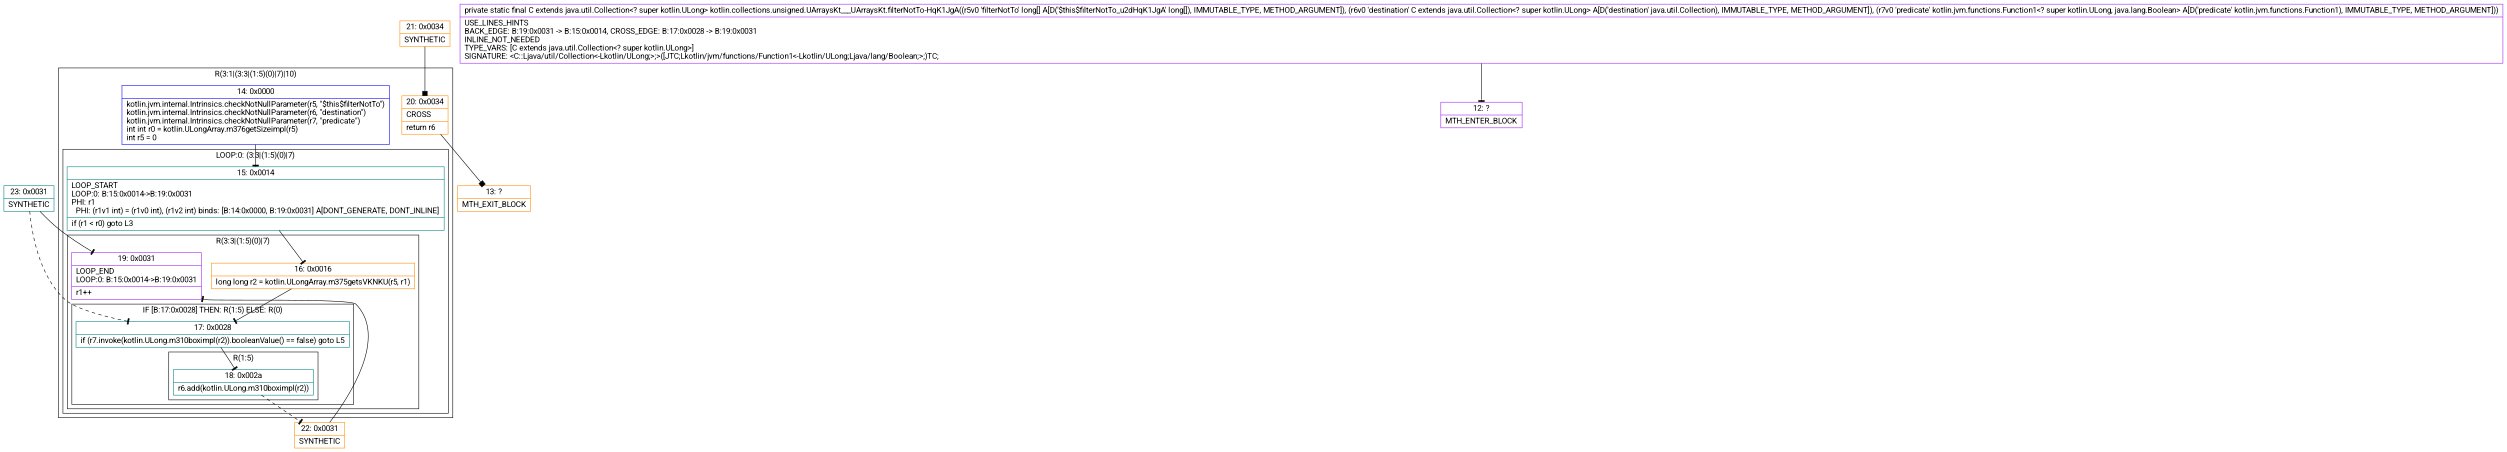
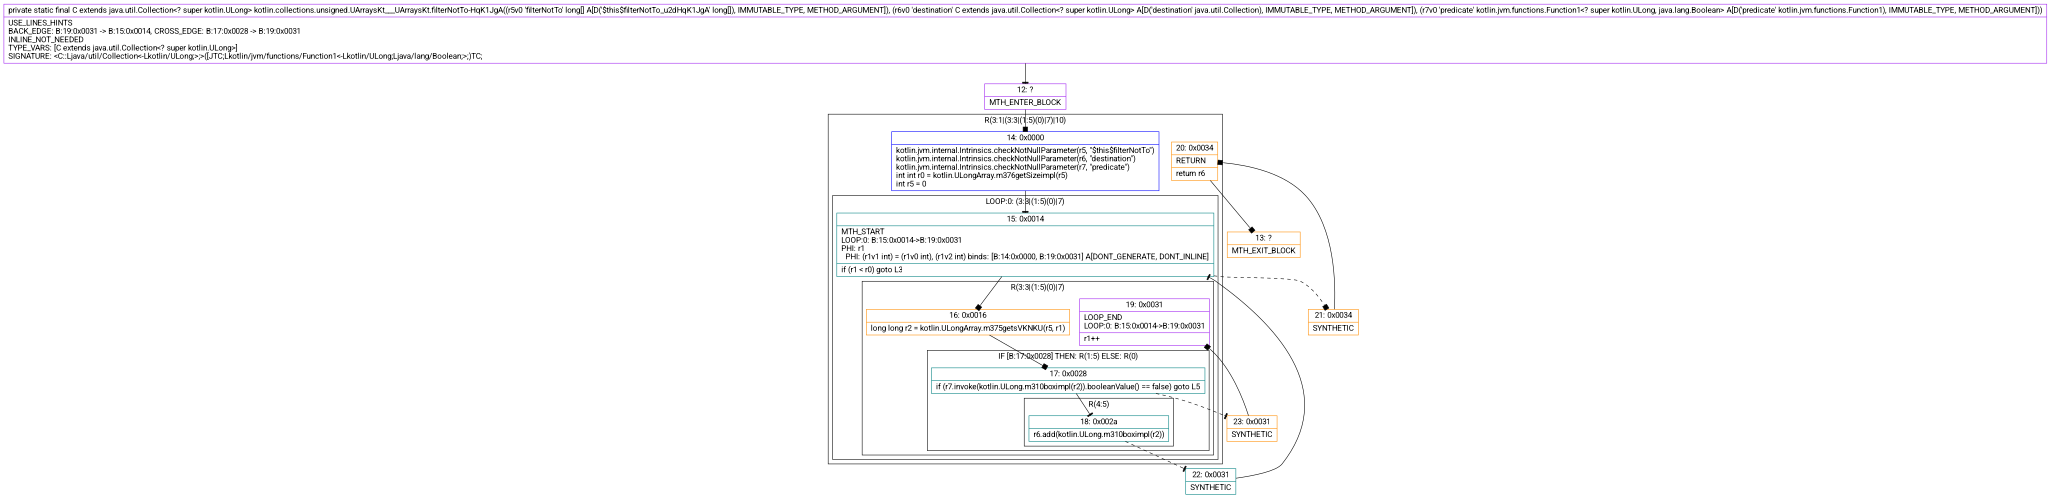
node "20: 0x0034": text "CROSS" -> "RETURN"
edge "12: ?" -> "14: 0x0000": added
node "15: 0x0014": text "LOOP_START" -> "MTH_START"
node "23: 0x0031": color teal -> darkorange
edge "23: 0x0031" -> "19: 0x0031": arrowhead tee -> box
edge "15: 0x0014" -> "16: 0x0016": arrowhead tee -> box
edge "15: 0x0014" -> "21: 0x0034": added
edge "23: 0x0031" -> "17: 0x0028": reversed
edge "22: 0x0031" -> "19: 0x0031": now "22: 0x0031" -> "15: 0x0014"
edge "16: 0x0016" -> "17: 0x0028": arrowhead tee -> box
cluster "R(1:5)": label "R(1:5)" -> "R(4:5)"
node "22: 0x0031": color darkorange -> teal
